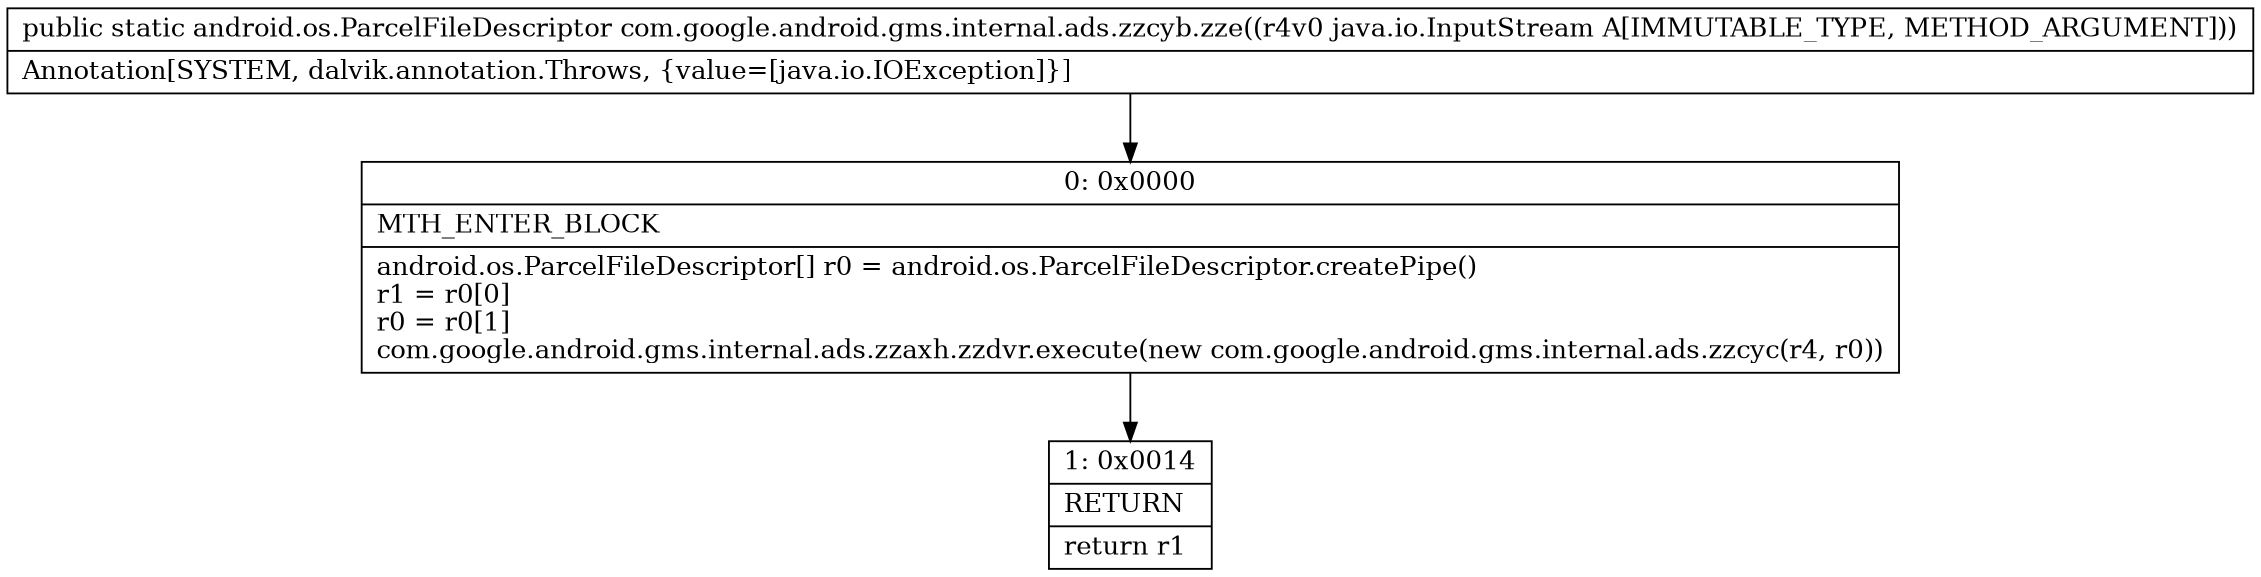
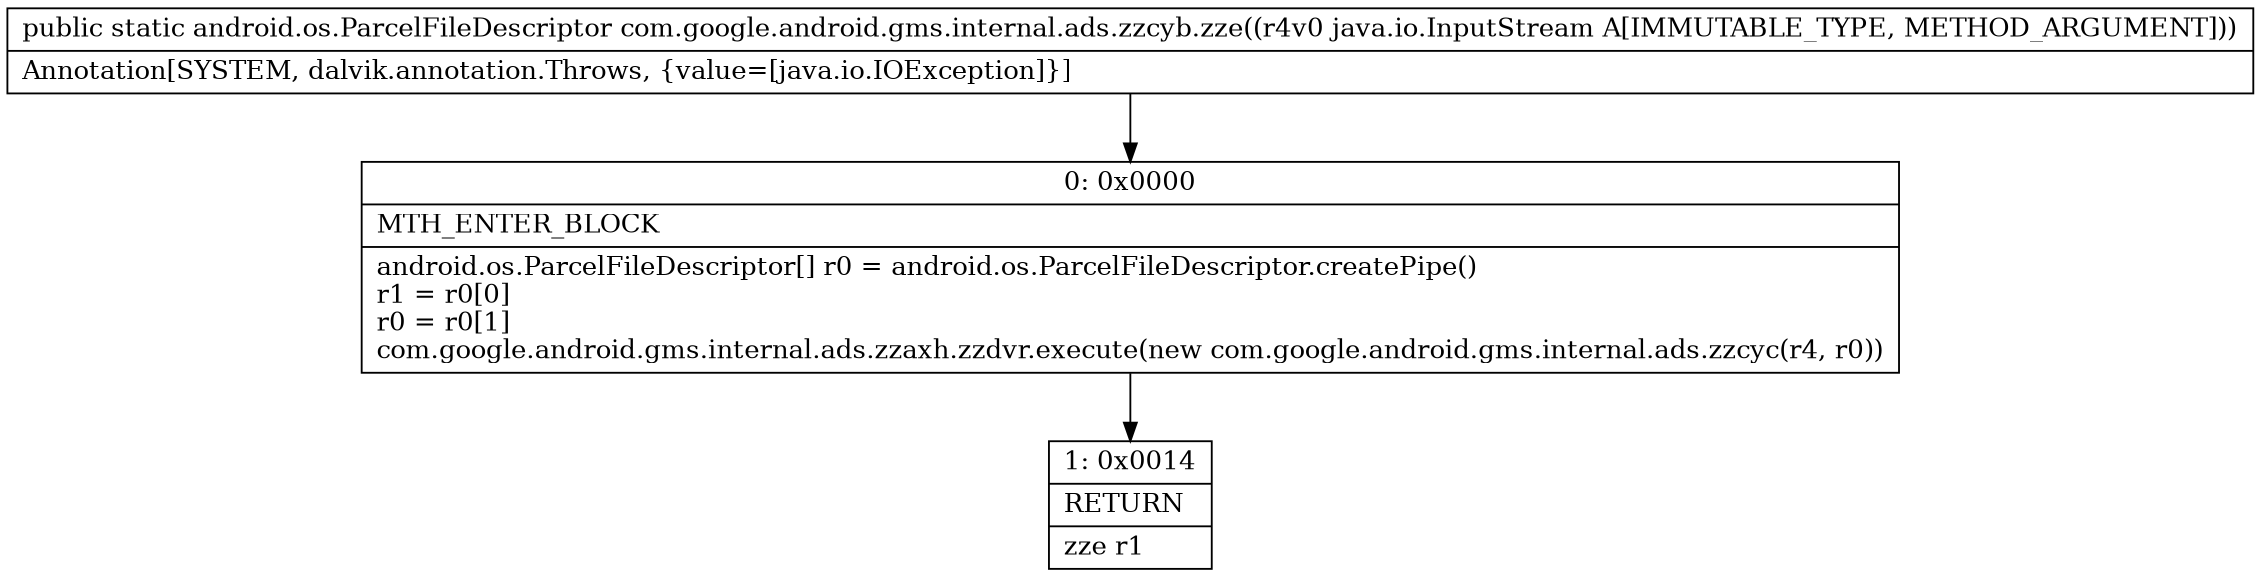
node "1: 0x0014": text "return r1" -> "zze r1"
